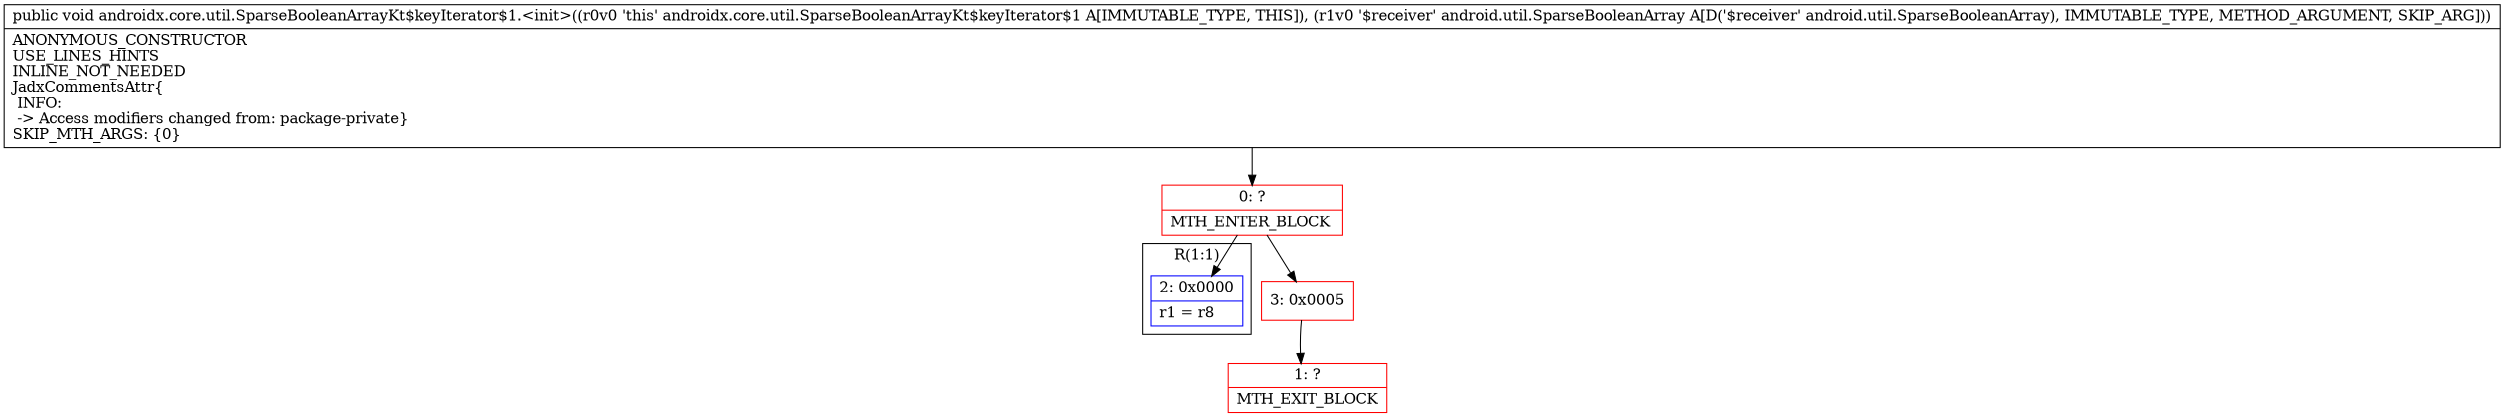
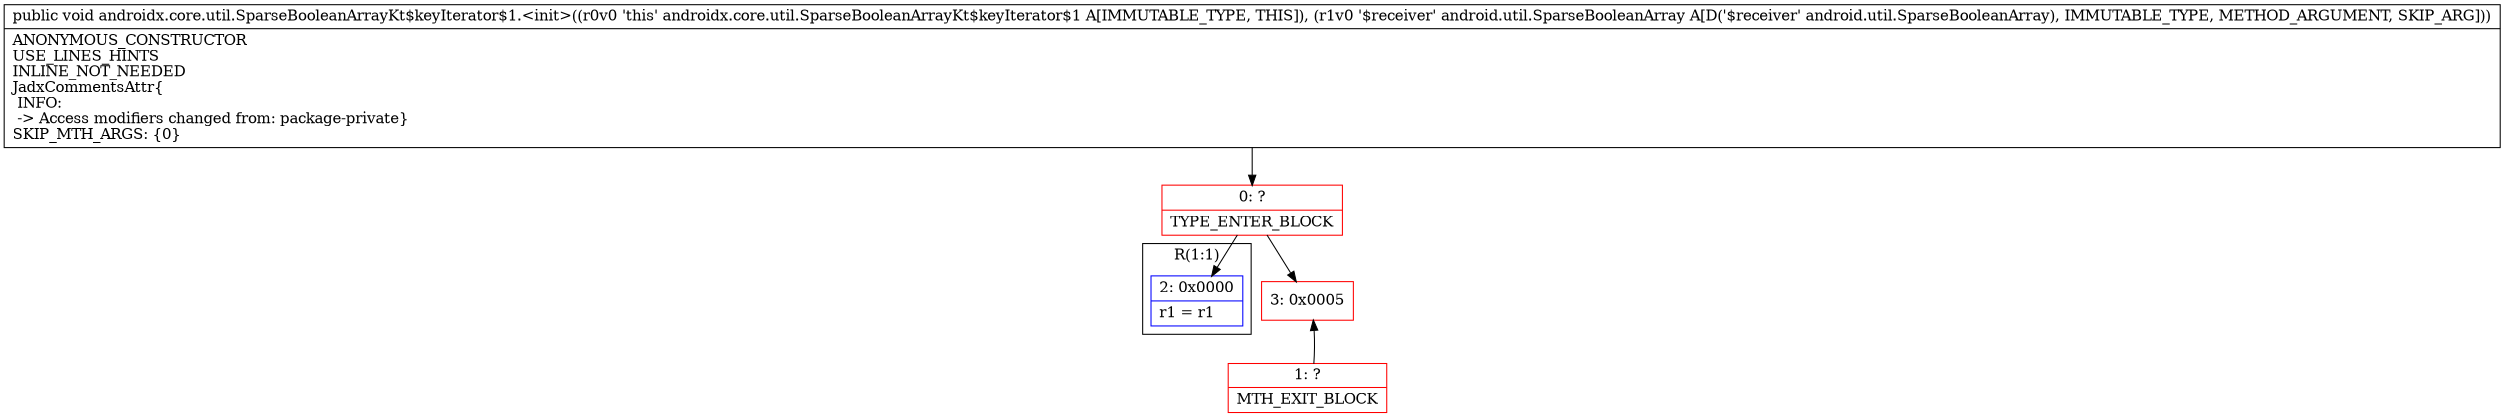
node "0: ?": text "MTH_ENTER_BLOCK" -> "TYPE_ENTER_BLOCK"
node "2: 0x0000": text "r1 = r8" -> "r1 = r1"
edge "3: 0x0005" -> "1: ?": reversed
